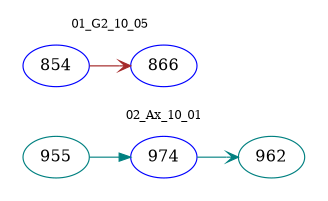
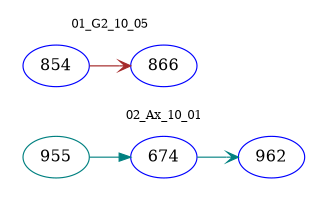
node "974": label "974" -> "674"
node "962": color teal -> blue
